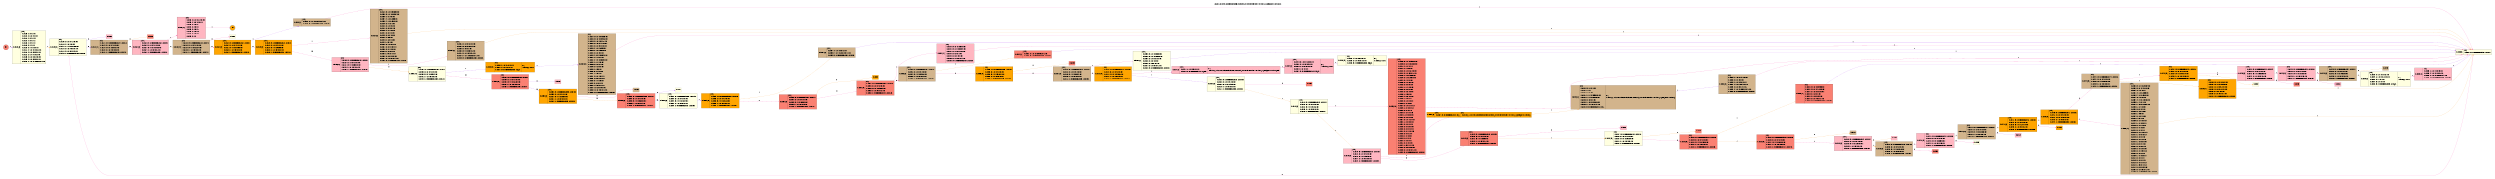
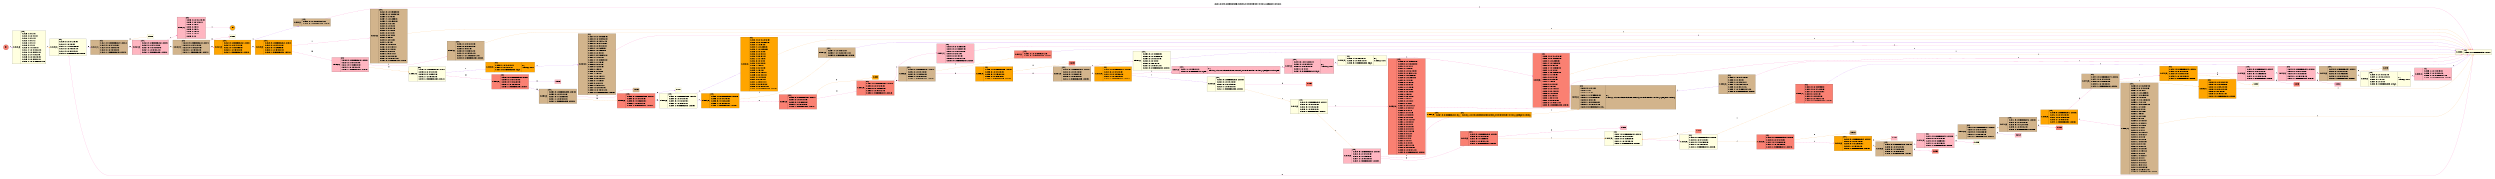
node "0x401b0e": removed
node "0x401bed": fillcolor salmon -> lightyellow
node "0x401a23 [83]": added
node "0x401aa5 [93]": added
node "0x401539 [25]": fillcolor orange -> tan
node "0x401746 [25]": fillcolor orange -> tan
node "0x402015": fillcolor orange -> salmon
edge "0x401697 [25]" -> "0x401dcf": reversed
node "0x4016b0 [25]": fillcolor salmon -> lightyellow
node "0x4016e2 [25]": fillcolor lightpink -> orange
